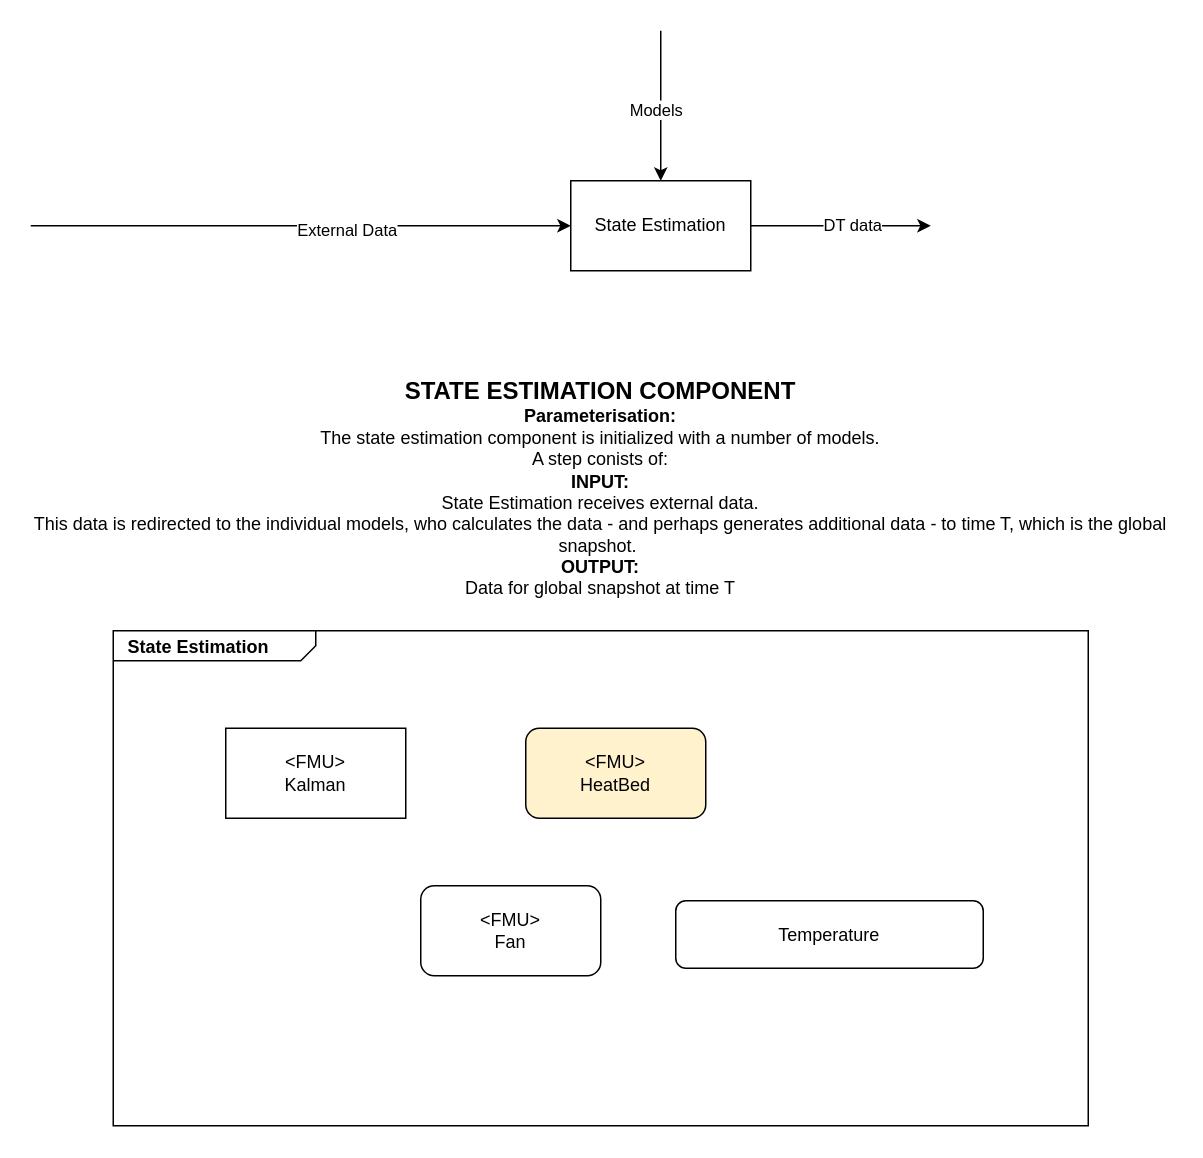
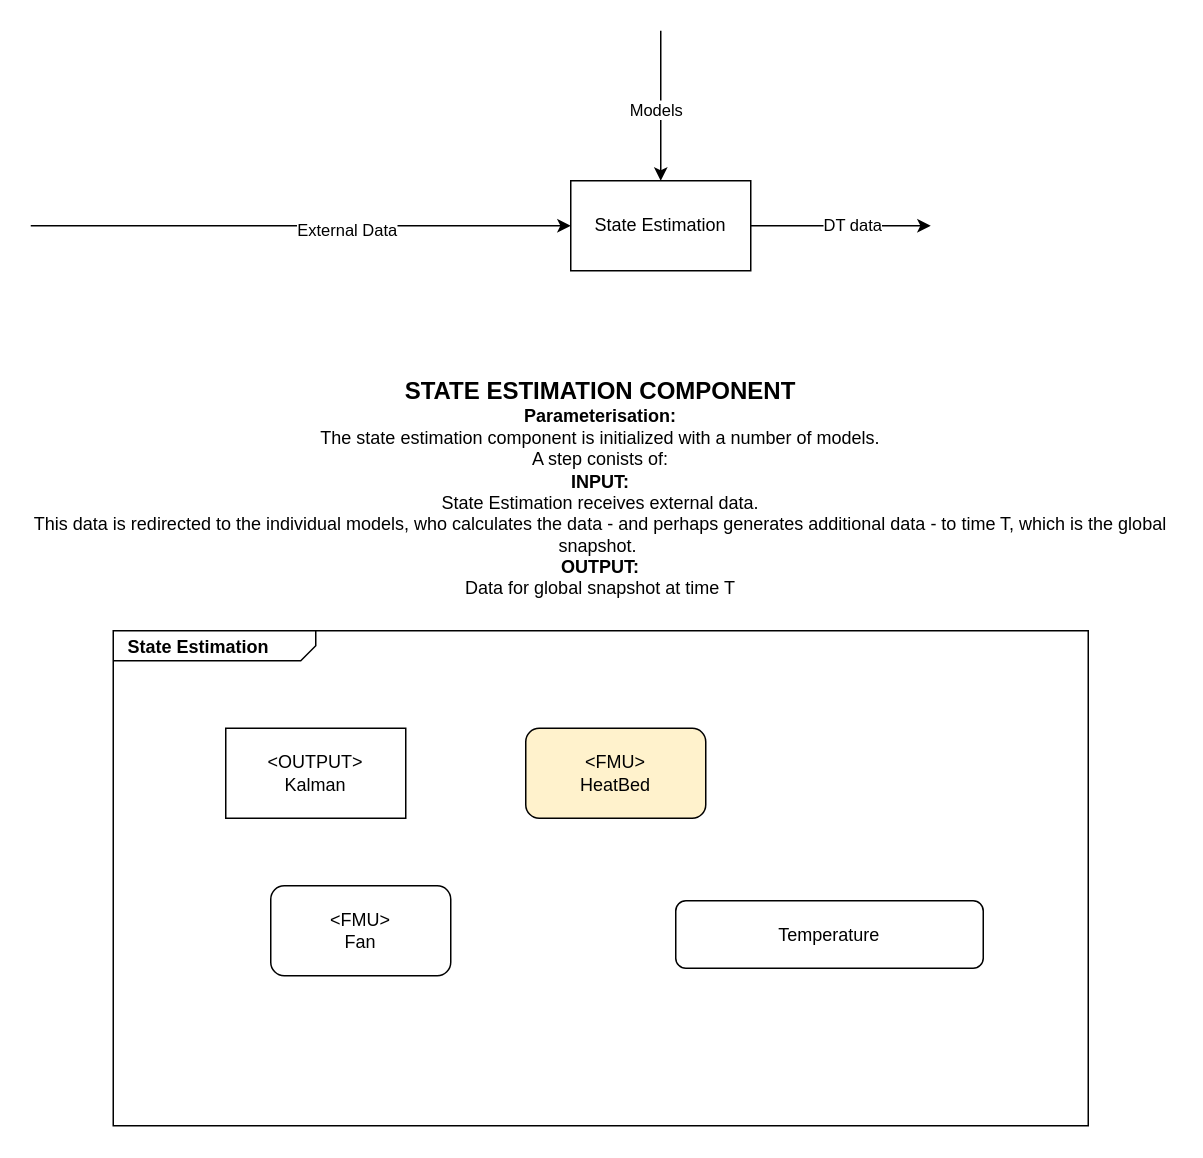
node "<FMU> Kalman": label "<FMU> Kalman" -> "<OUTPUT> Kalman"
node "<FMU> Fan": moved (511, 931) -> (361, 931)
